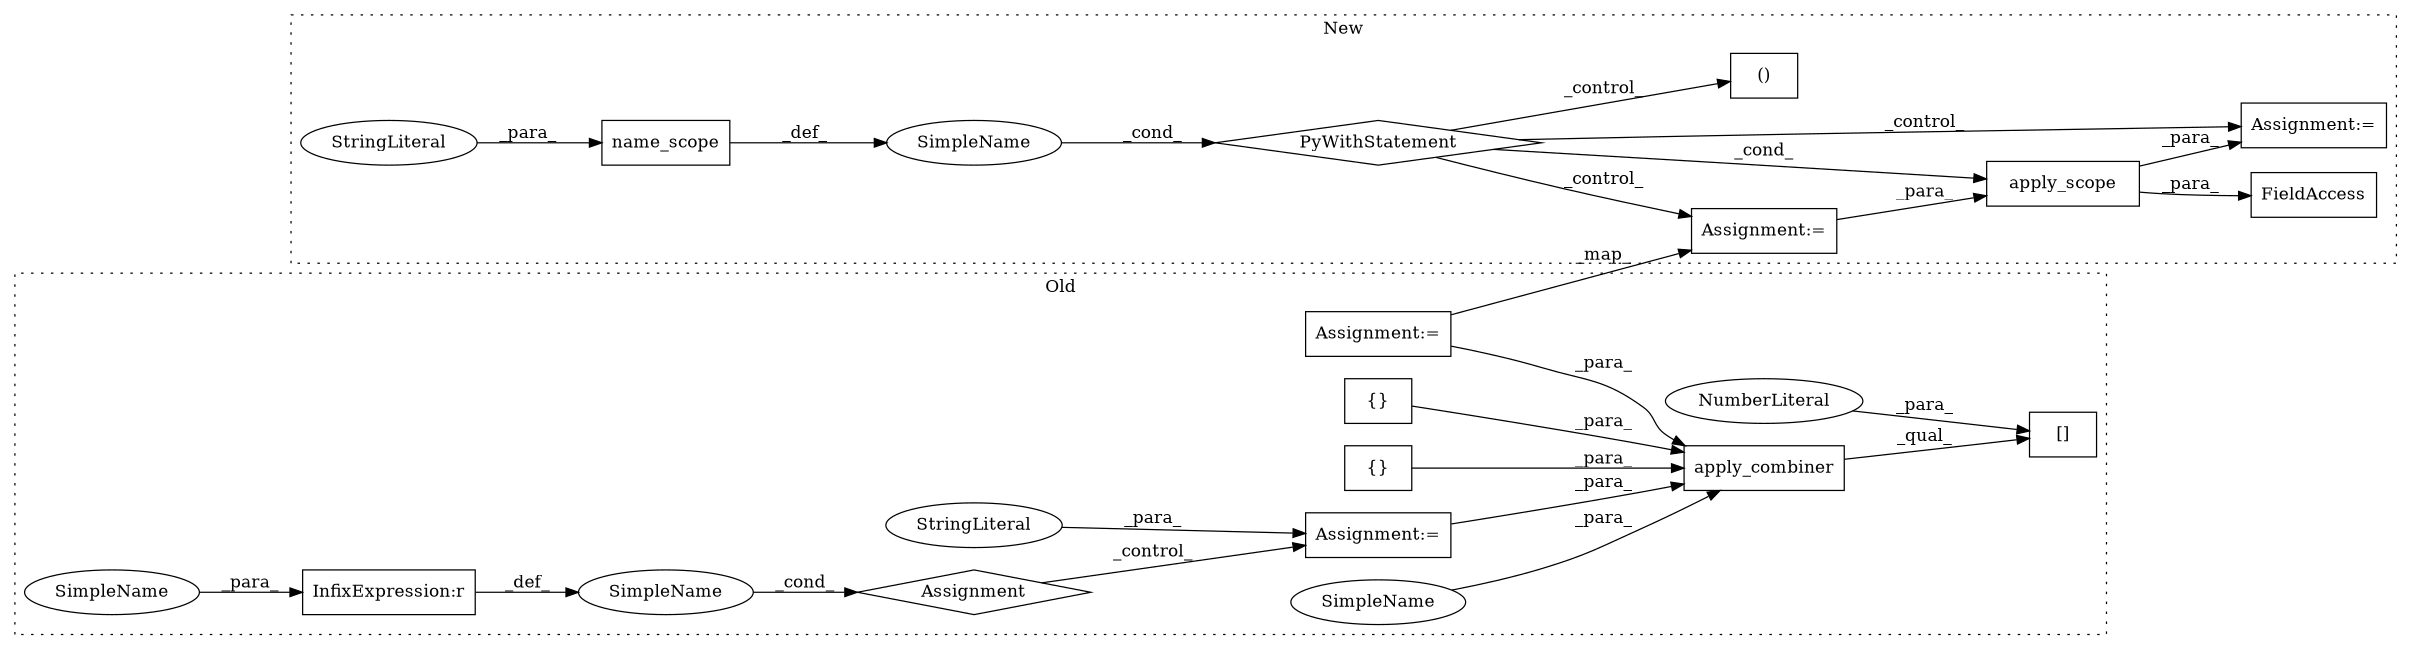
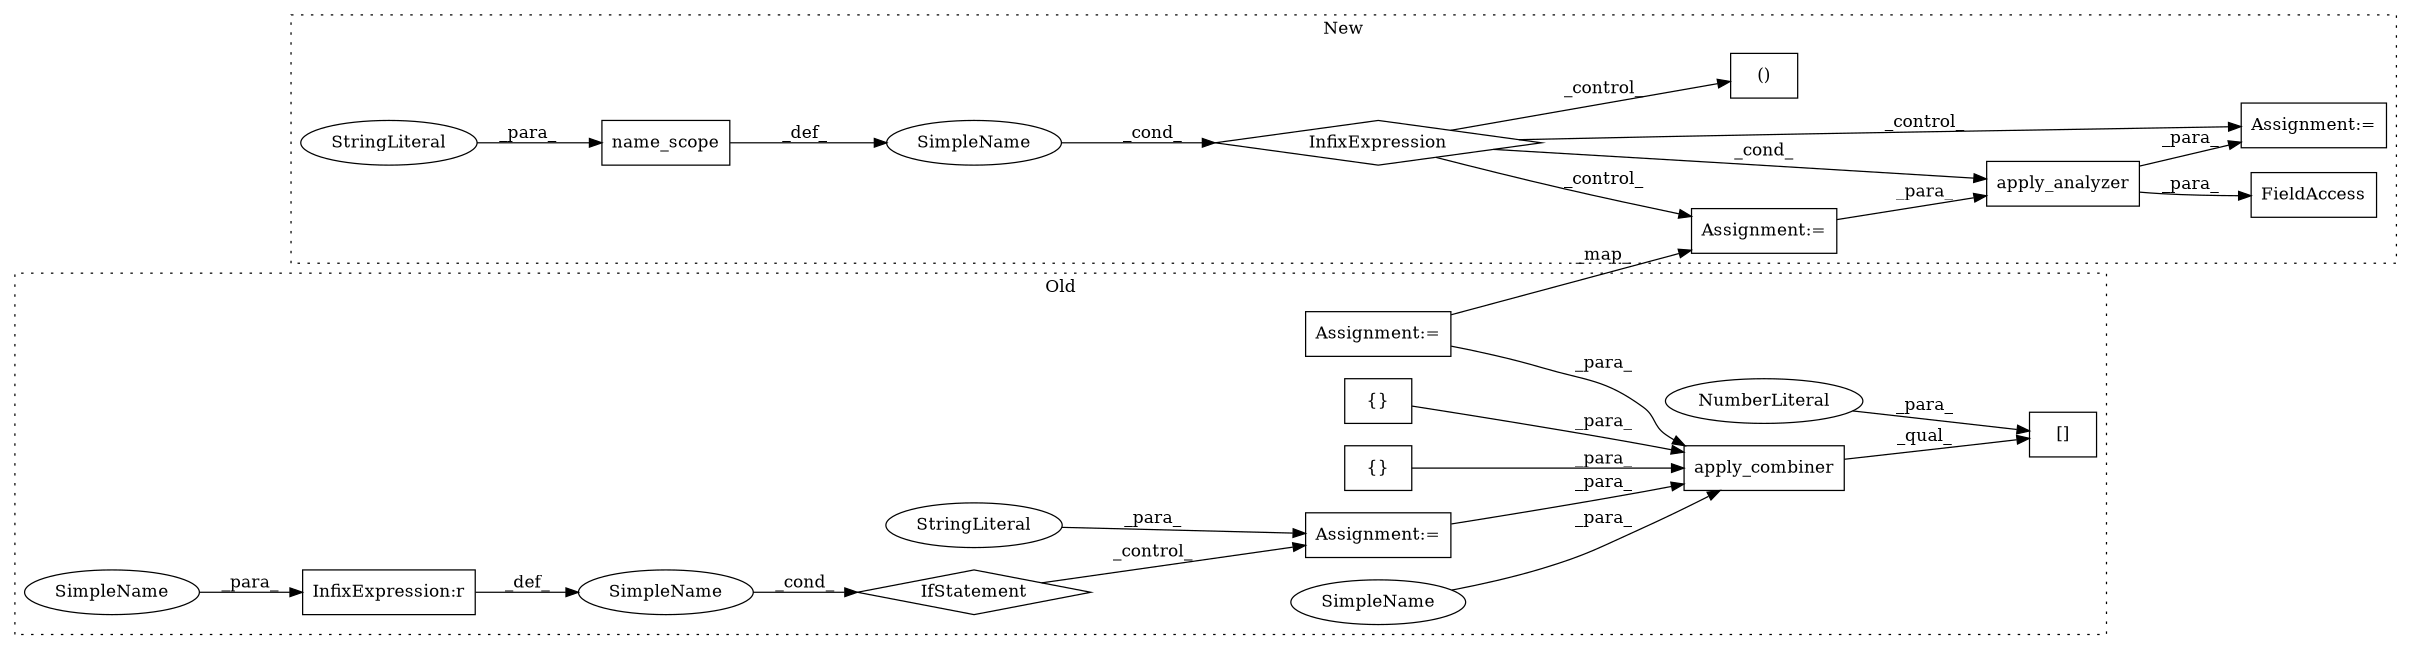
node "PyWithStatement": label "PyWithStatement" -> "InfixExpression"
node "apply_scope": label "apply_scope" -> "apply_analyzer"
node "Assignment": label "Assignment" -> "IfStatement"
